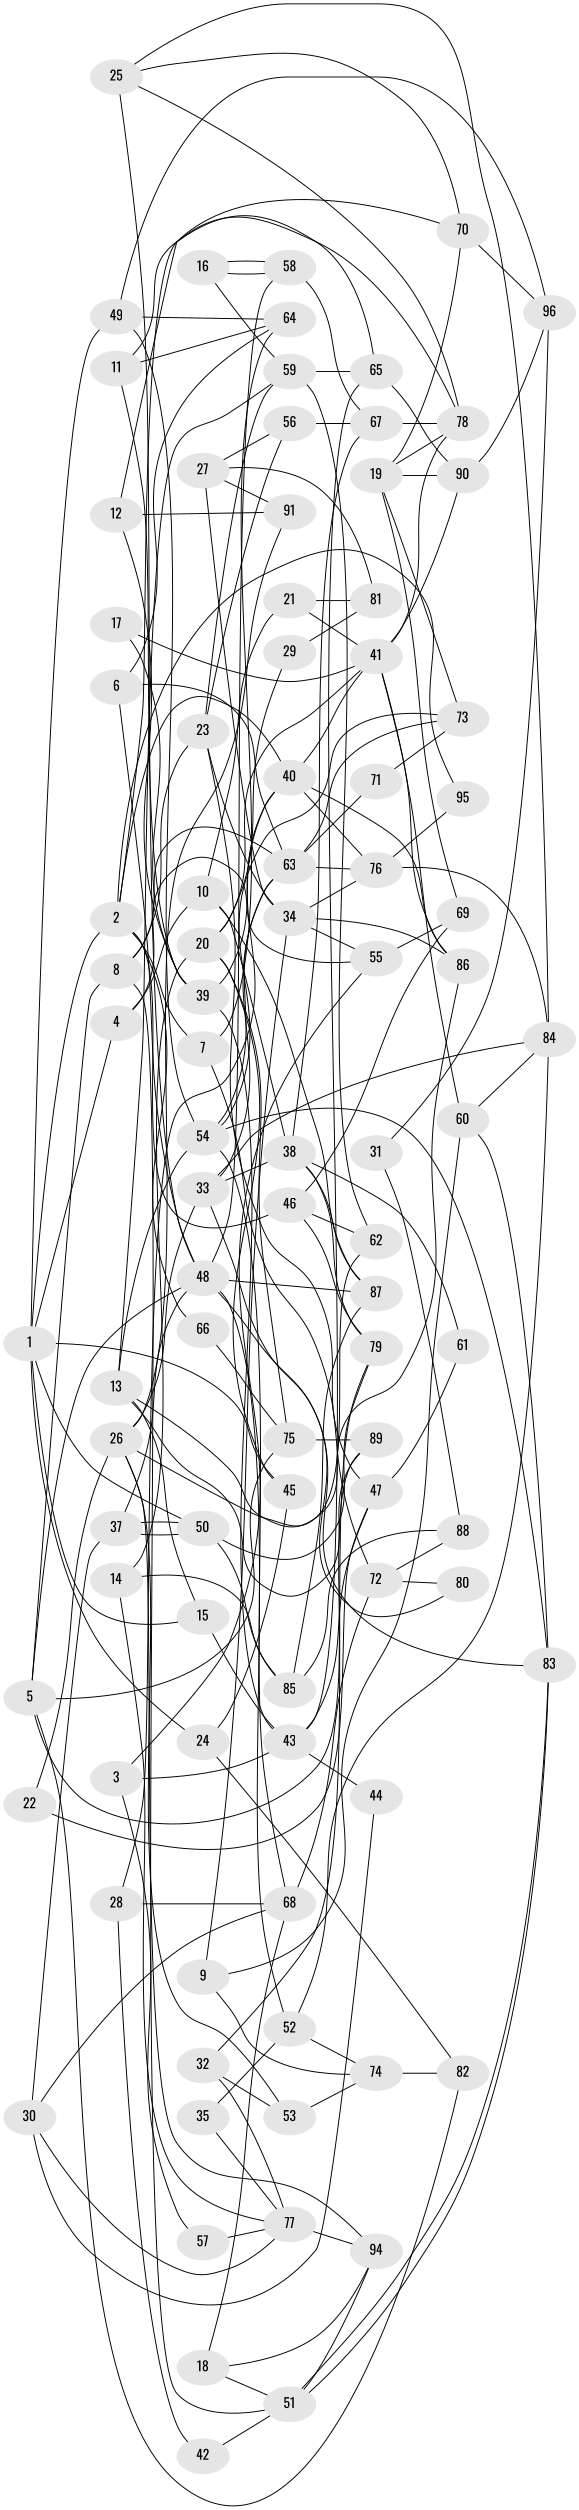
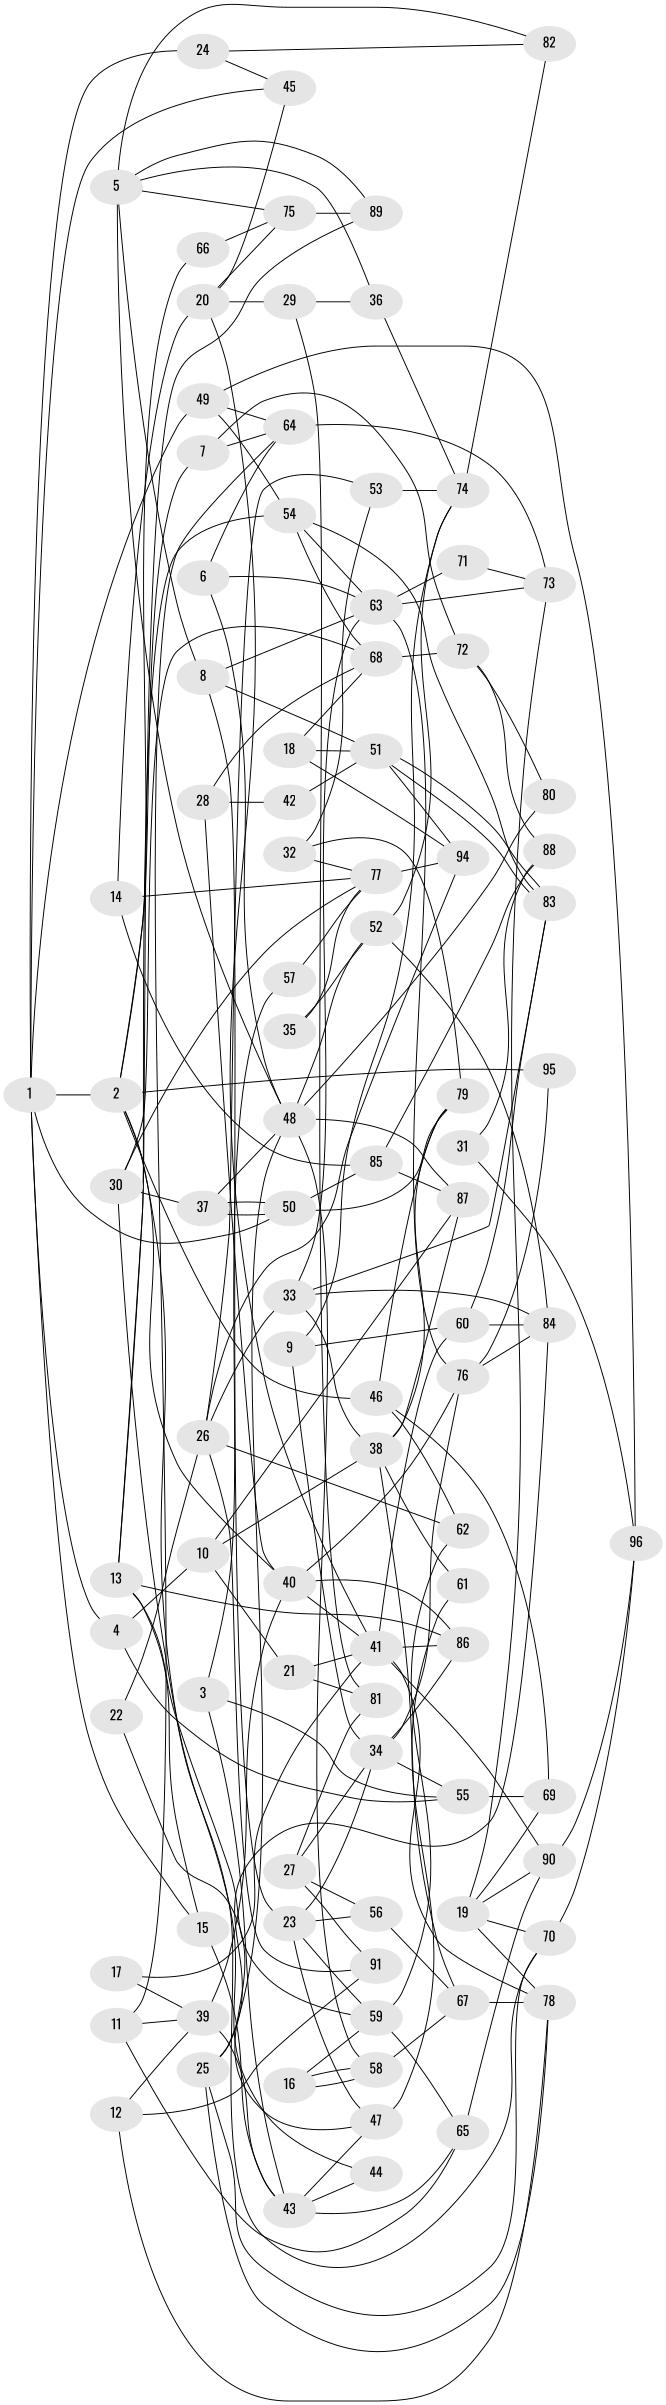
node "36": added
edge "73" -- "54": now "73" -- "64"
